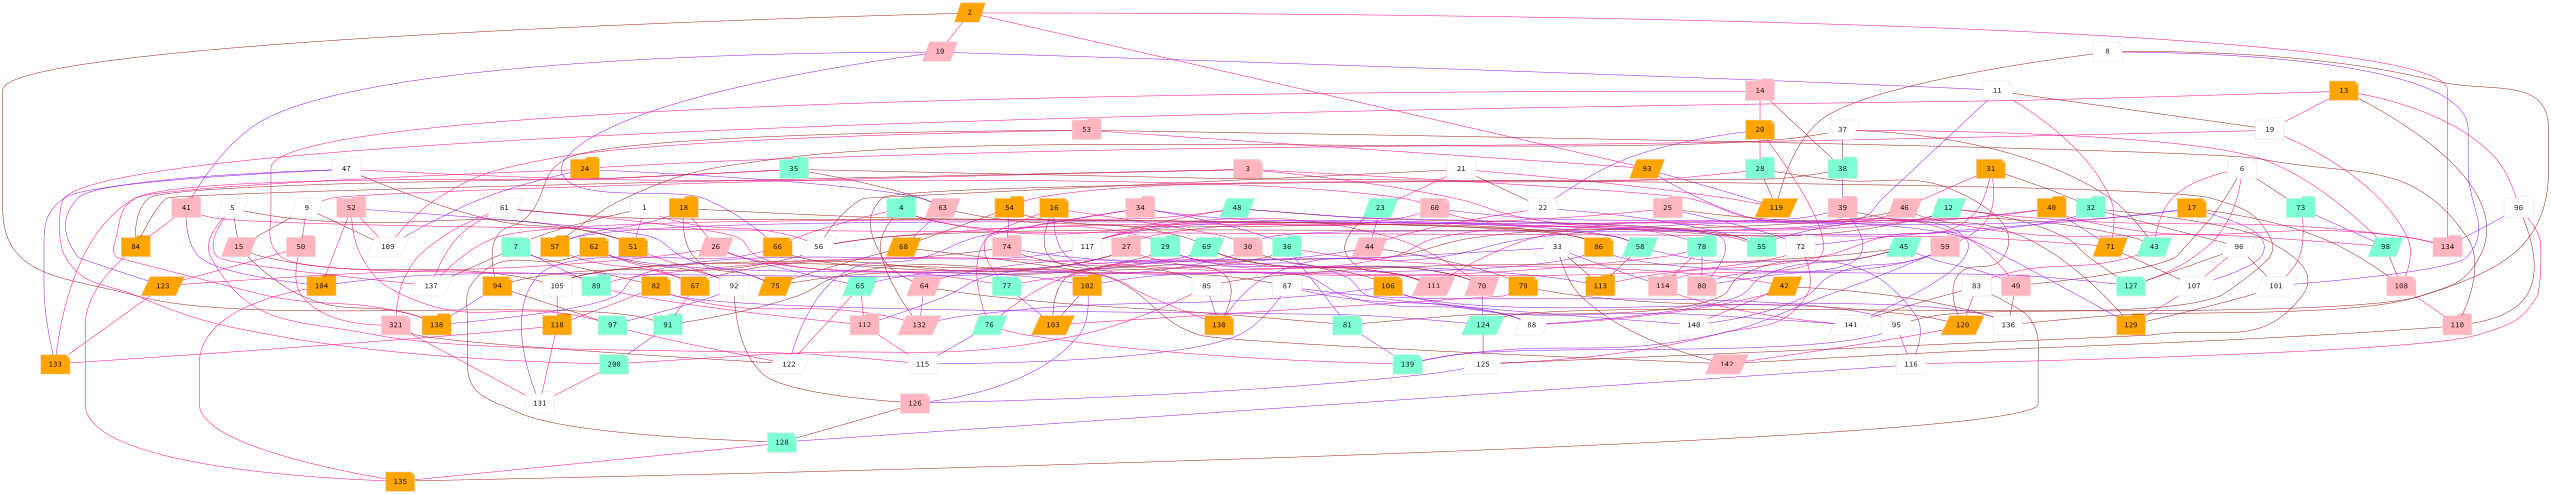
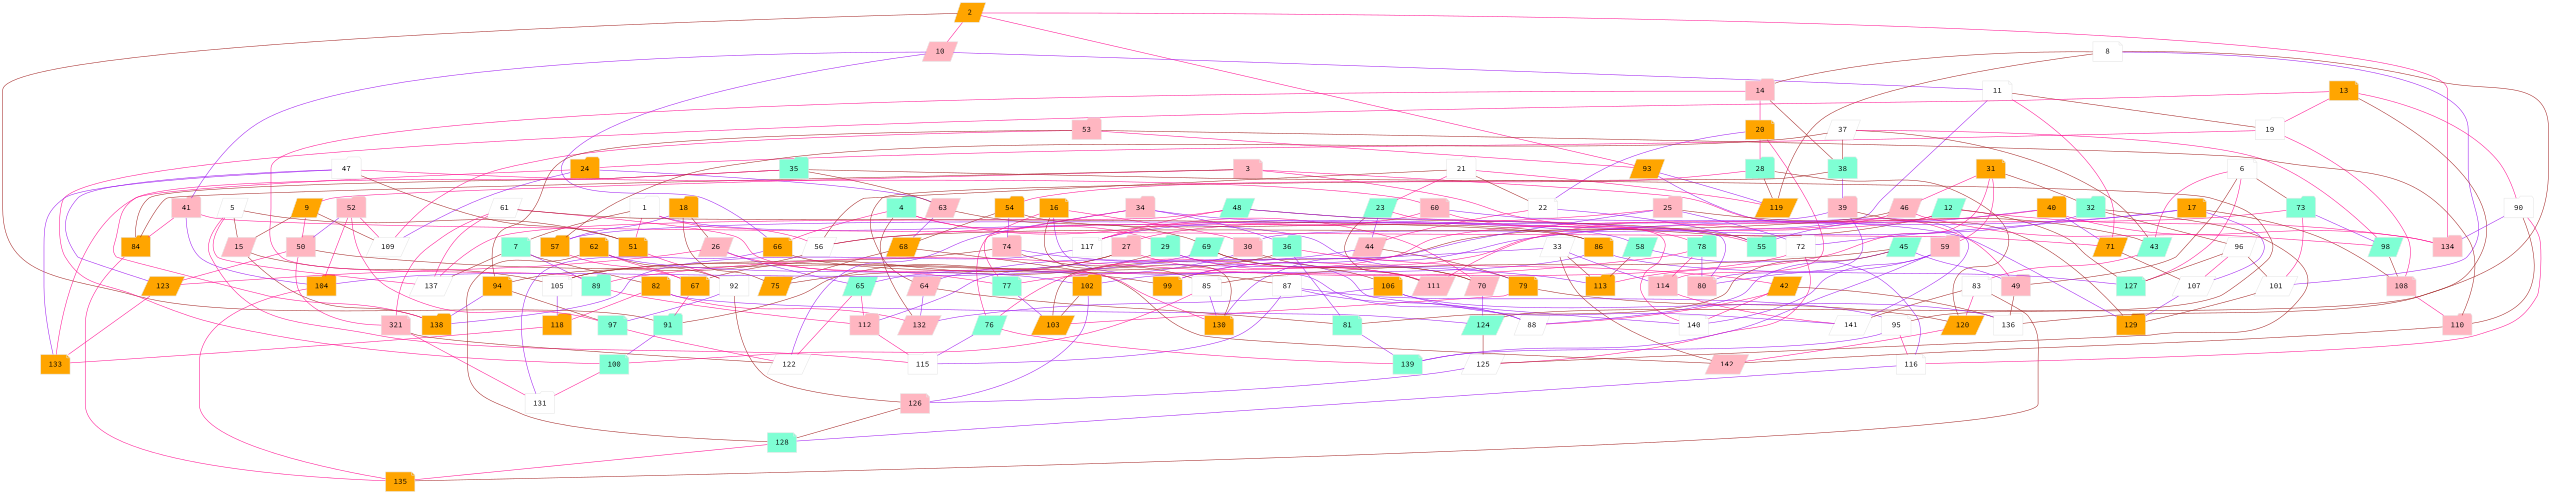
edge "8" -- "14": added
node "9": fillcolor white -> orange
edge "18" -- "58": removed
edge "1" -- "79": added
edge "52" -- "75": now "52" -- "50"
edge "23" -- "140": added
node "99": added
node "200": label "200" -> "100"
edge "118" -- "131": removed
